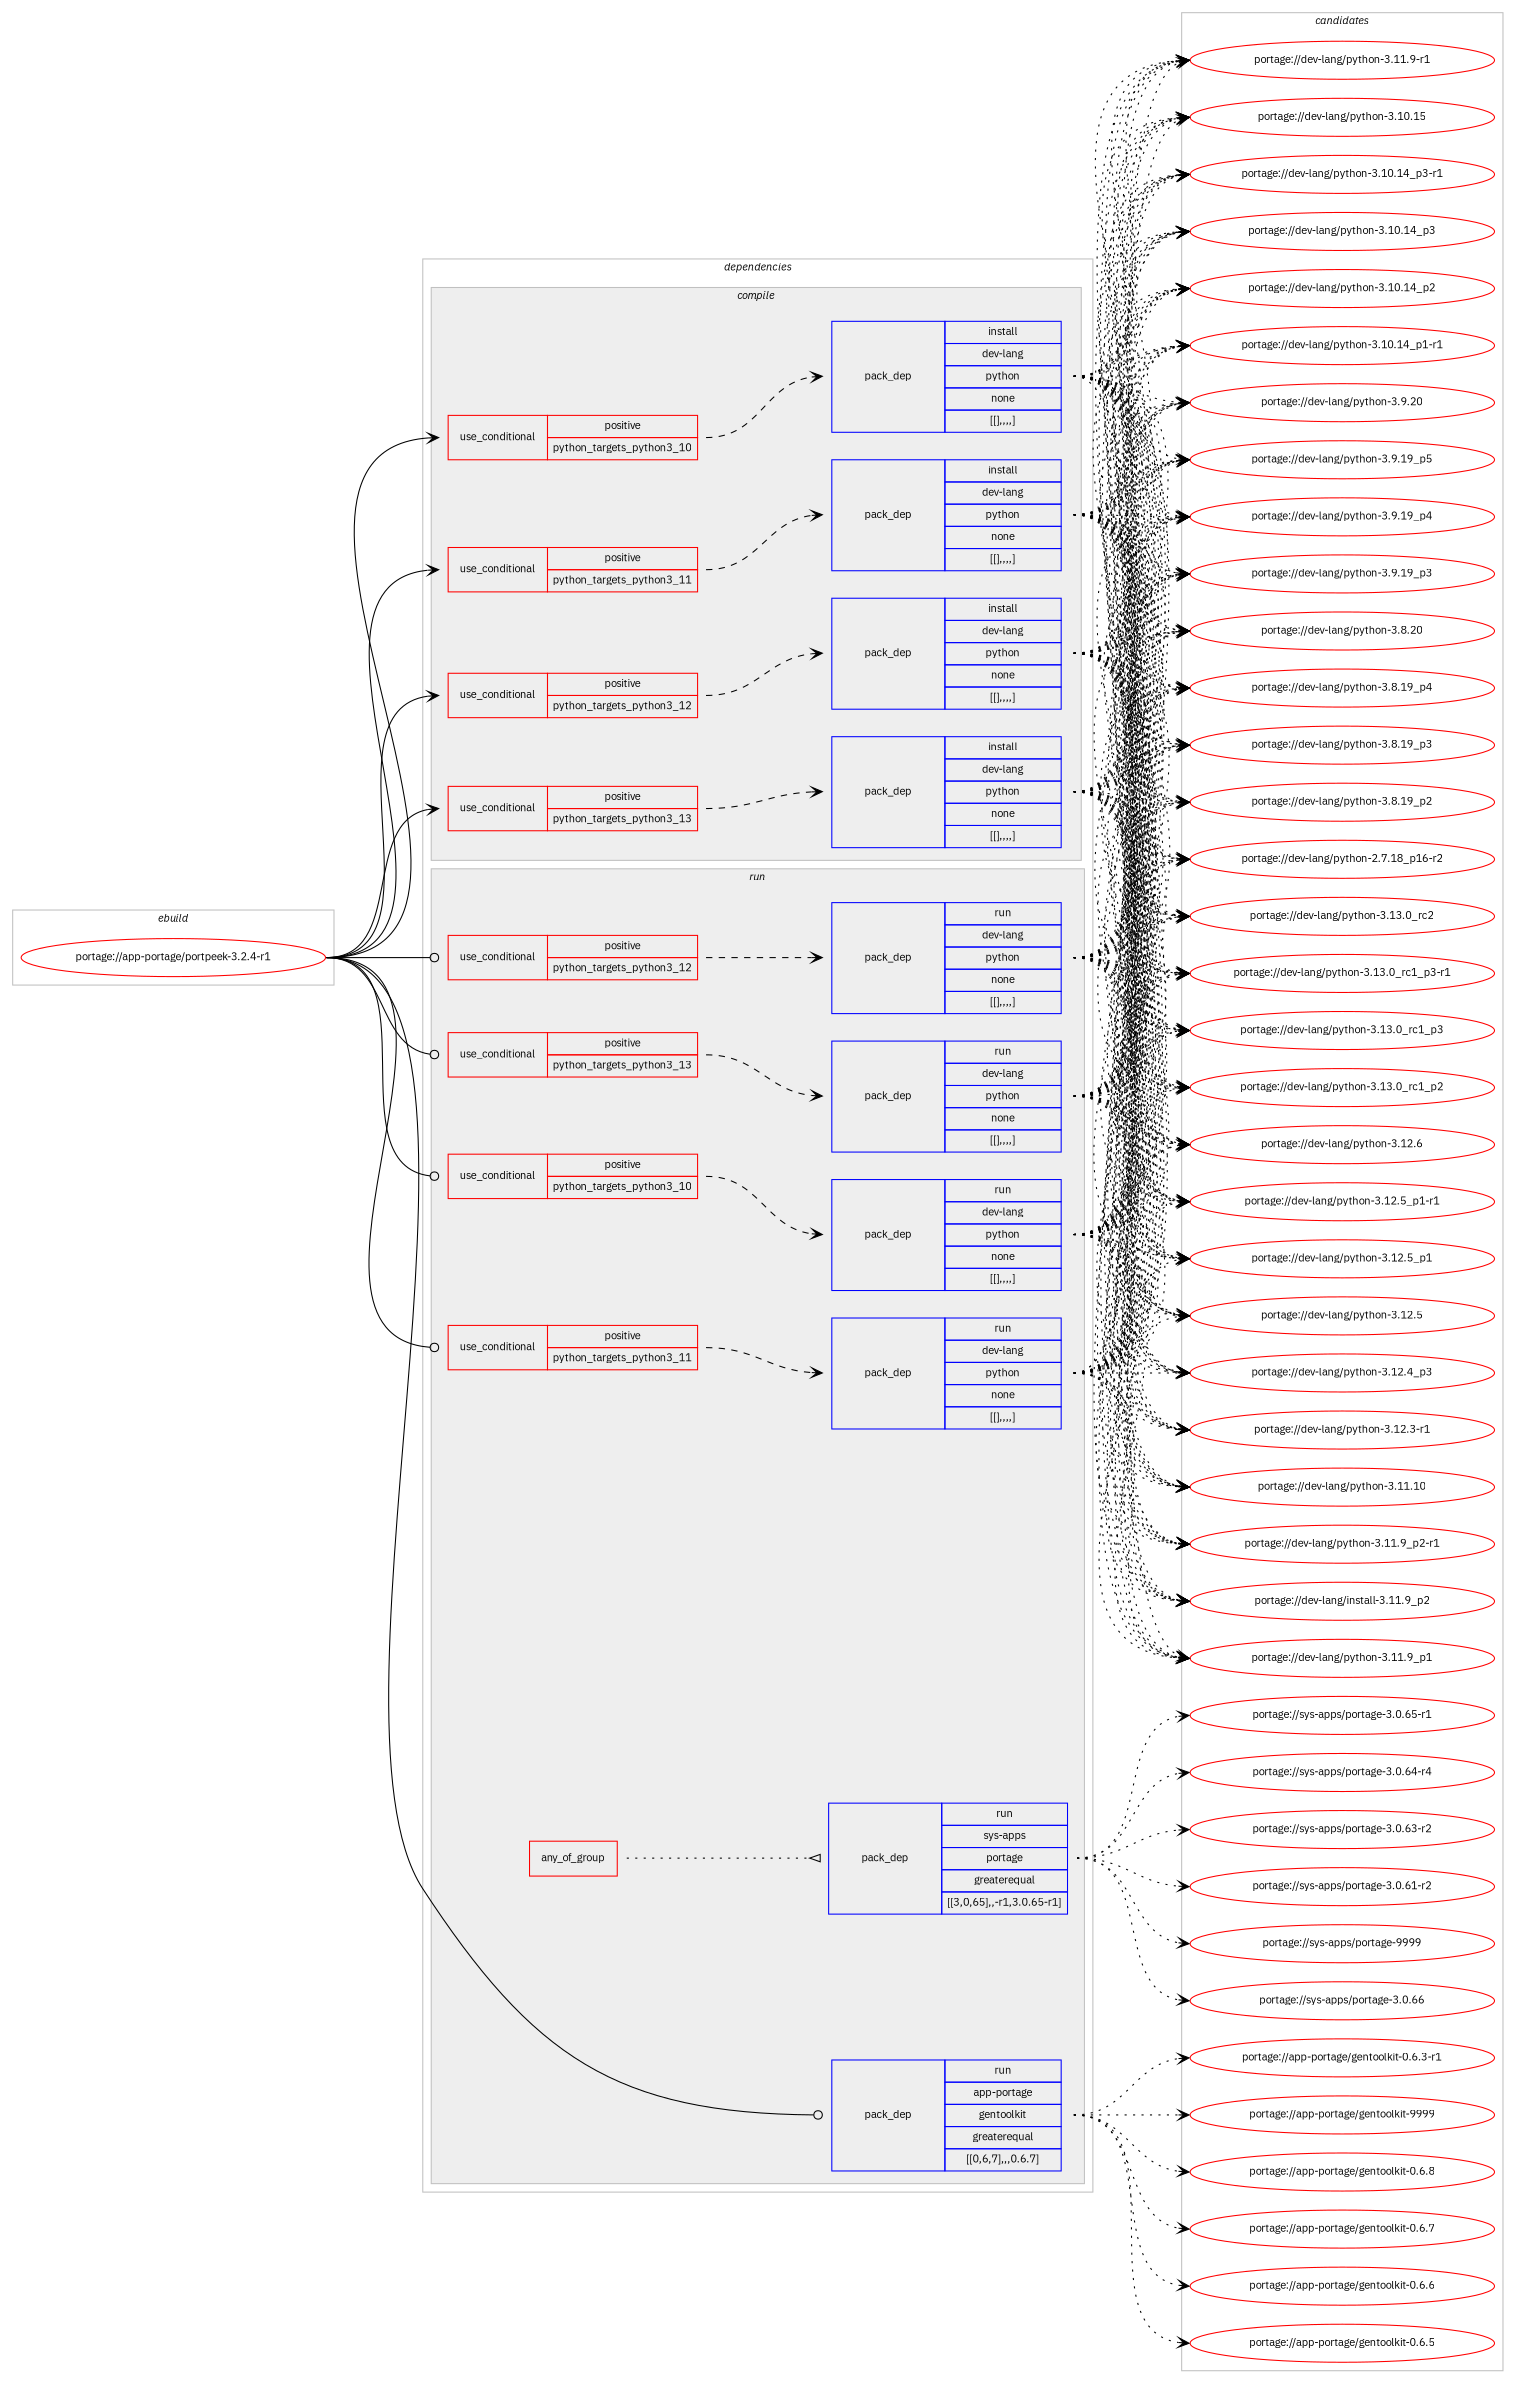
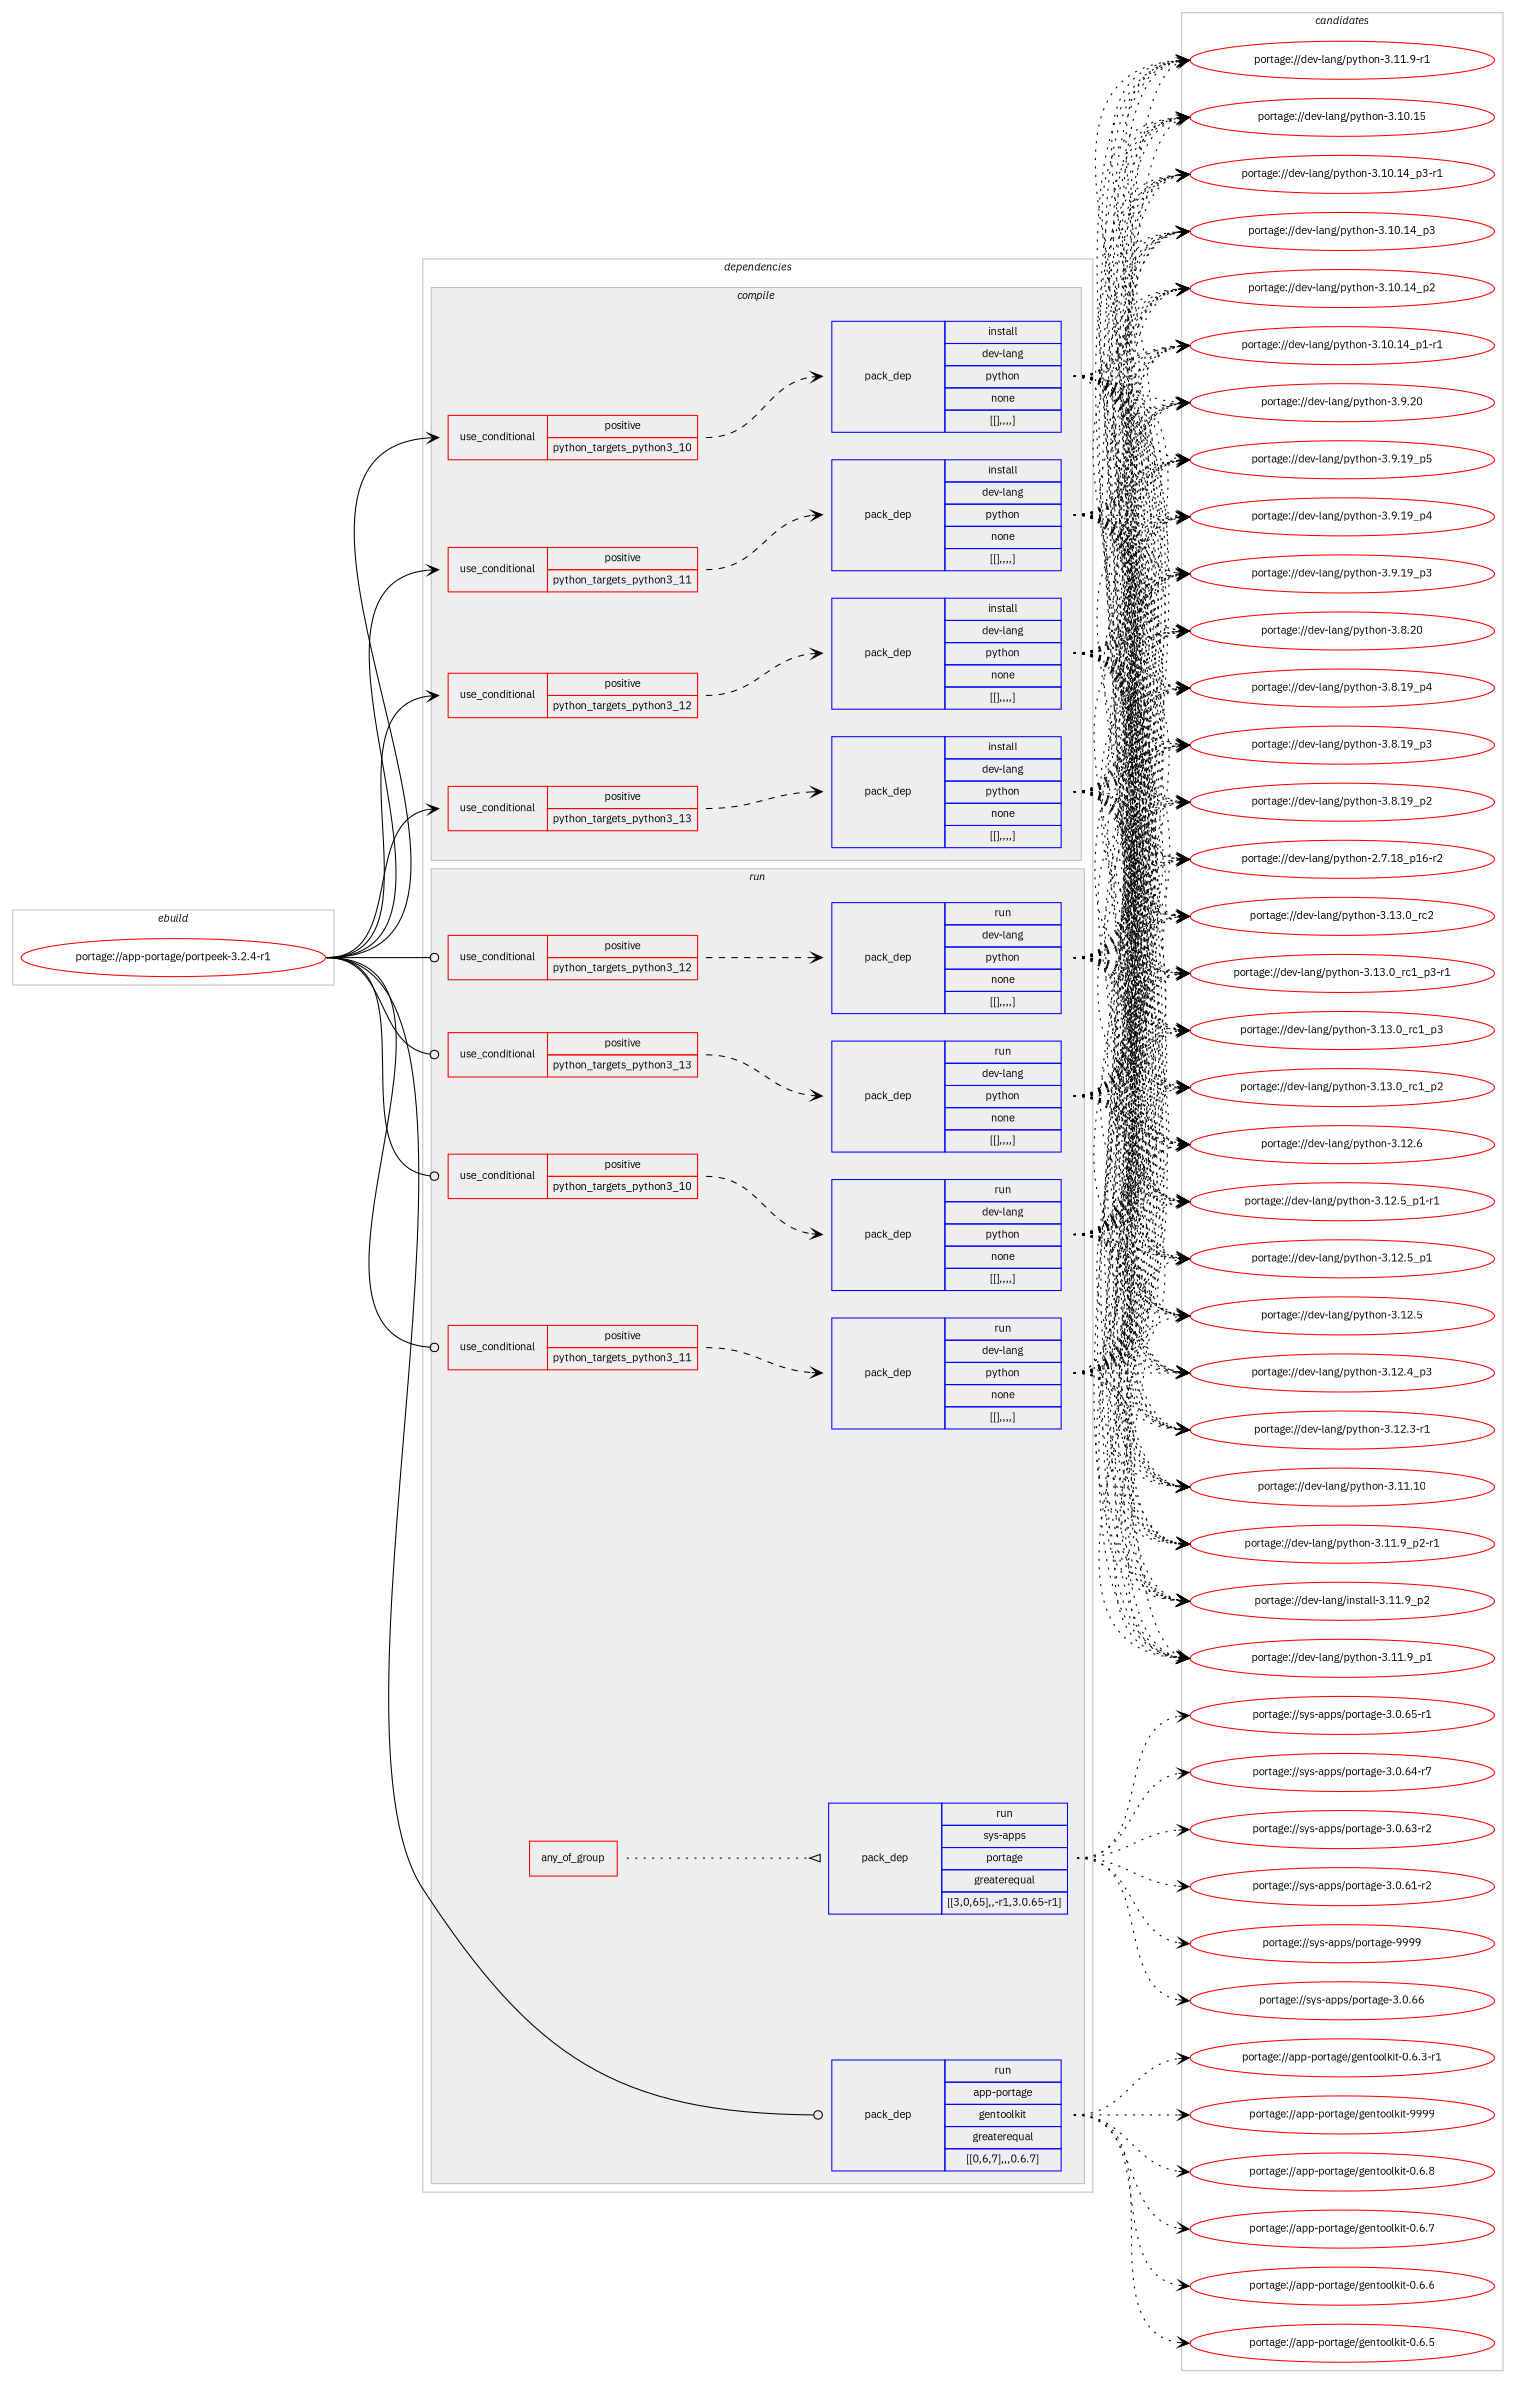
node "portage://sys-apps/portage-3.0.64-r4": label "portage://sys-apps/portage-3.0.64-r4" -> "portage://sys-apps/portage-3.0.64-r7"
